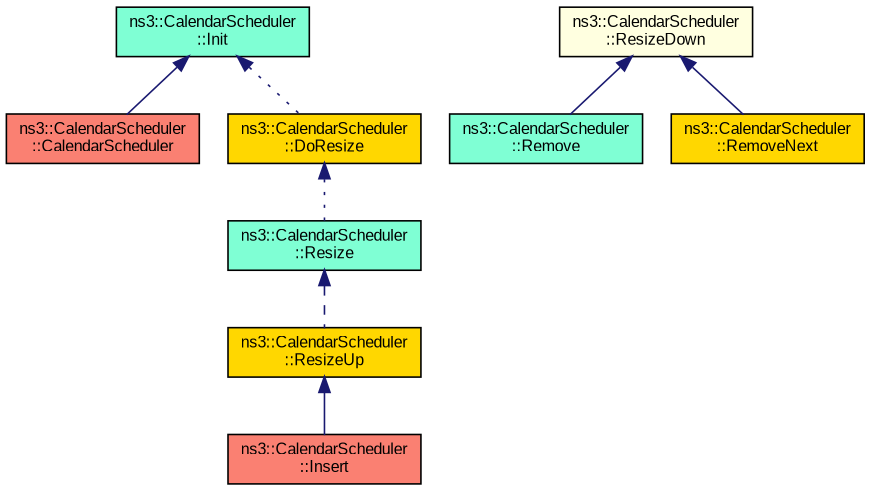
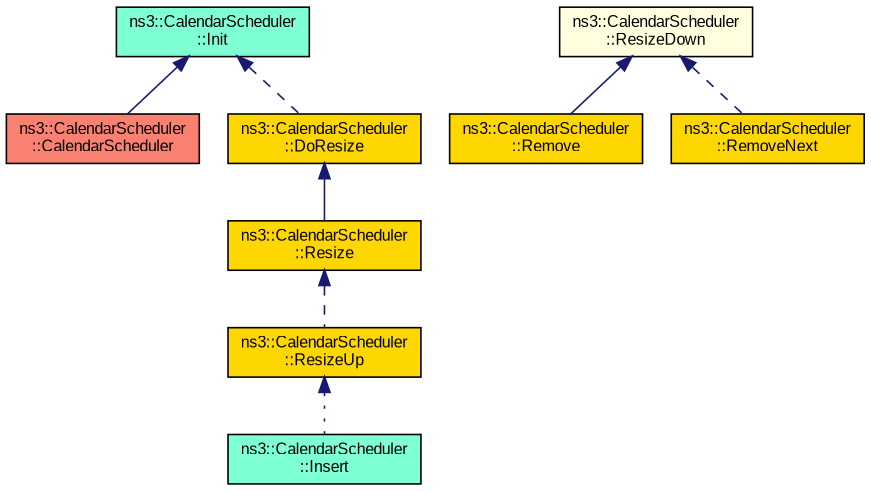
edge "ns3::CalendarScheduler ::DoResize" -> "ns3::CalendarScheduler ::Init": style dotted -> dashed
edge "ns3::CalendarScheduler ::RemoveNext" -> "ns3::CalendarScheduler ::ResizeDown": style solid -> dashed
node "ns3::CalendarScheduler ::Remove": fillcolor aquamarine -> gold
edge "ns3::CalendarScheduler ::Resize" -> "ns3::CalendarScheduler ::DoResize": style dotted -> solid
node "ns3::CalendarScheduler ::Resize": fillcolor aquamarine -> gold
edge "ns3::CalendarScheduler ::Insert" -> "ns3::CalendarScheduler ::ResizeUp": style solid -> dotted
node "ns3::CalendarScheduler ::Insert": fillcolor salmon -> aquamarine
